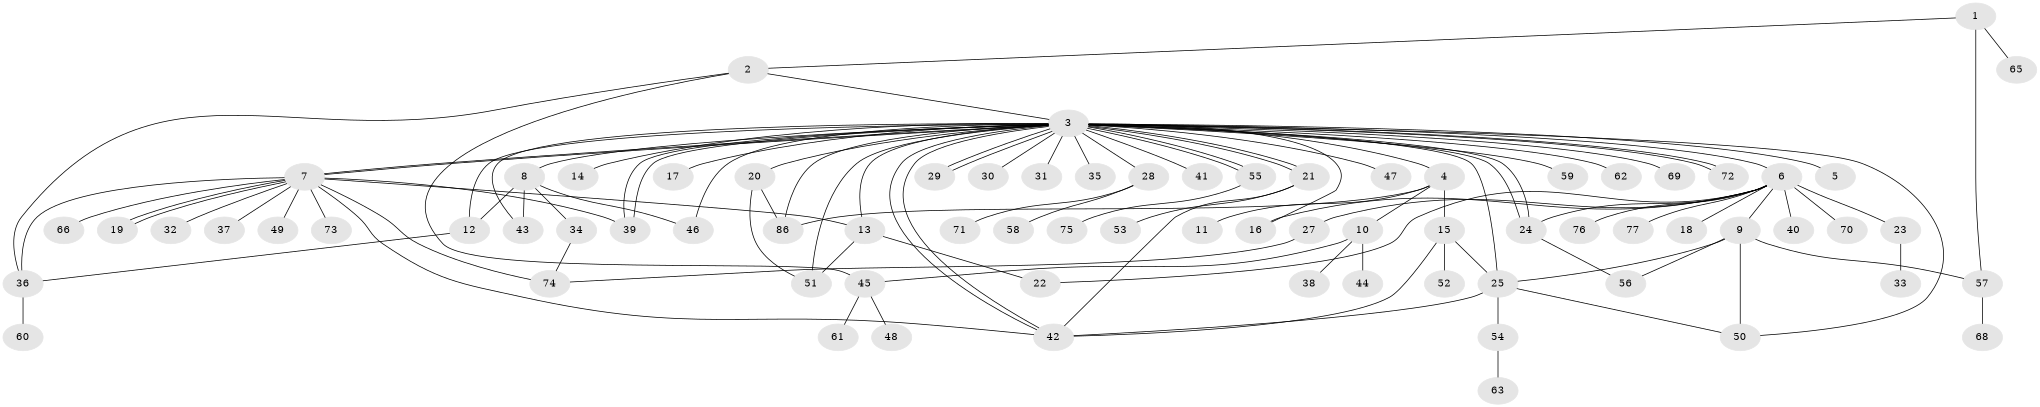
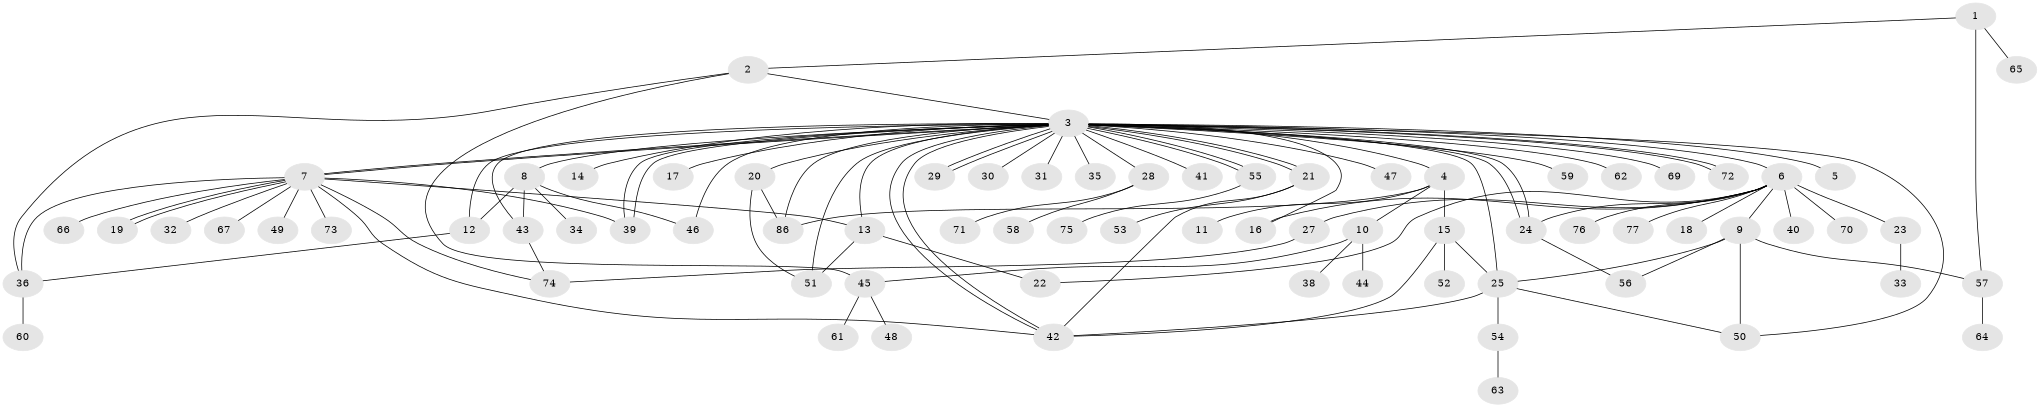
node "37": label "37" -> "67"
edge "34" -- "74": now "43" -- "74"
node "68": label "68" -> "64"
